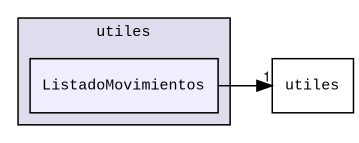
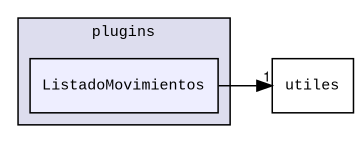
cluster "utiles": label "utiles" -> "plugins"
